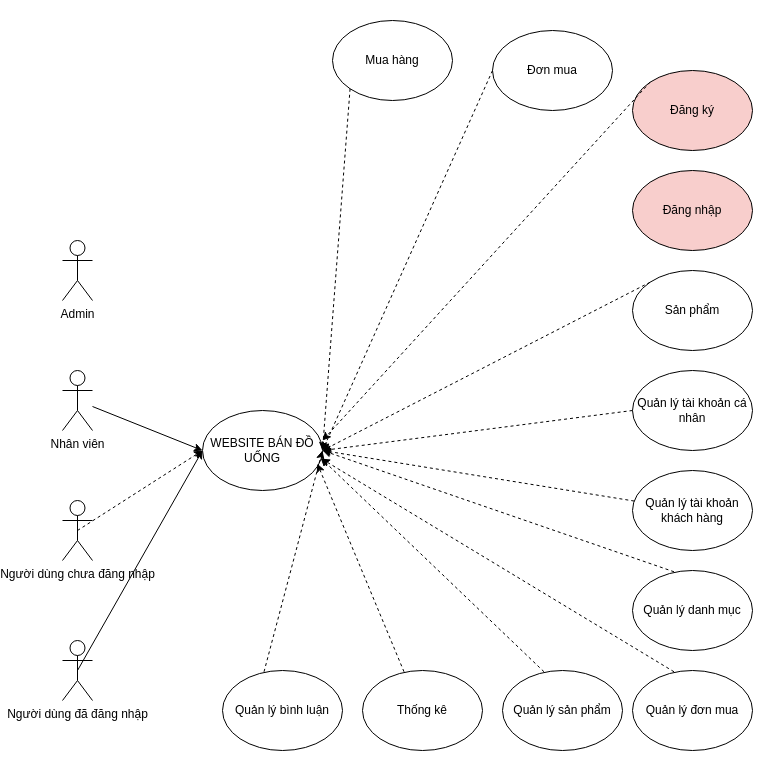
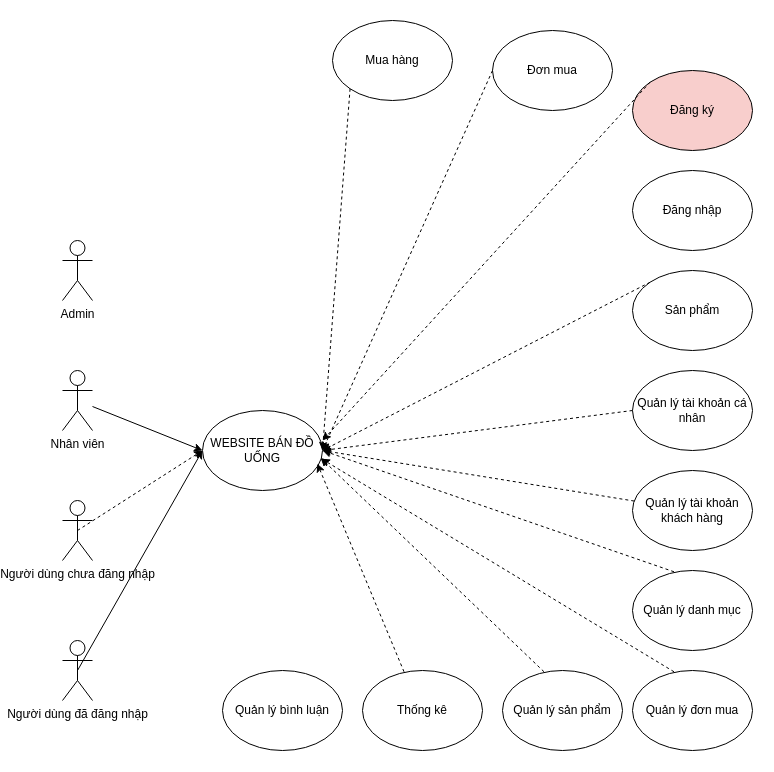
node "Đăng nhập": fillcolor #f8cecc -> #ffffff
edge "Quản lý bình luận" -> "WEBSITE BÁN ĐỒ UỐNG": removed
